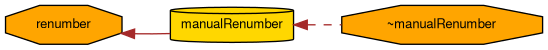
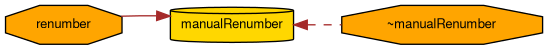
edge "manualRenumber" -> "renumber": reversed
